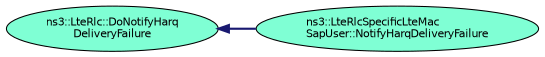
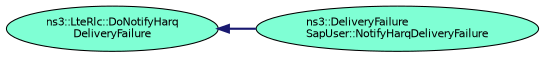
node "ns3::LteRlcSpecificLteMac SapUser::NotifyHarqDeliveryFailure": label "ns3::LteRlcSpecificLteMac SapUser::NotifyHarqDeliveryFailure" -> "ns3::DeliveryFailure SapUser::NotifyHarqDeliveryFailure"
